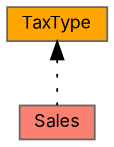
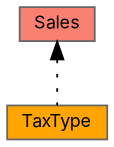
edge "Sales" -> "TaxType": reversed
